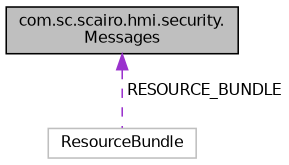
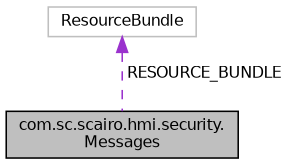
edge "ResourceBundle" -> "com.sc.scairo.hmi.security. Messages": reversed
